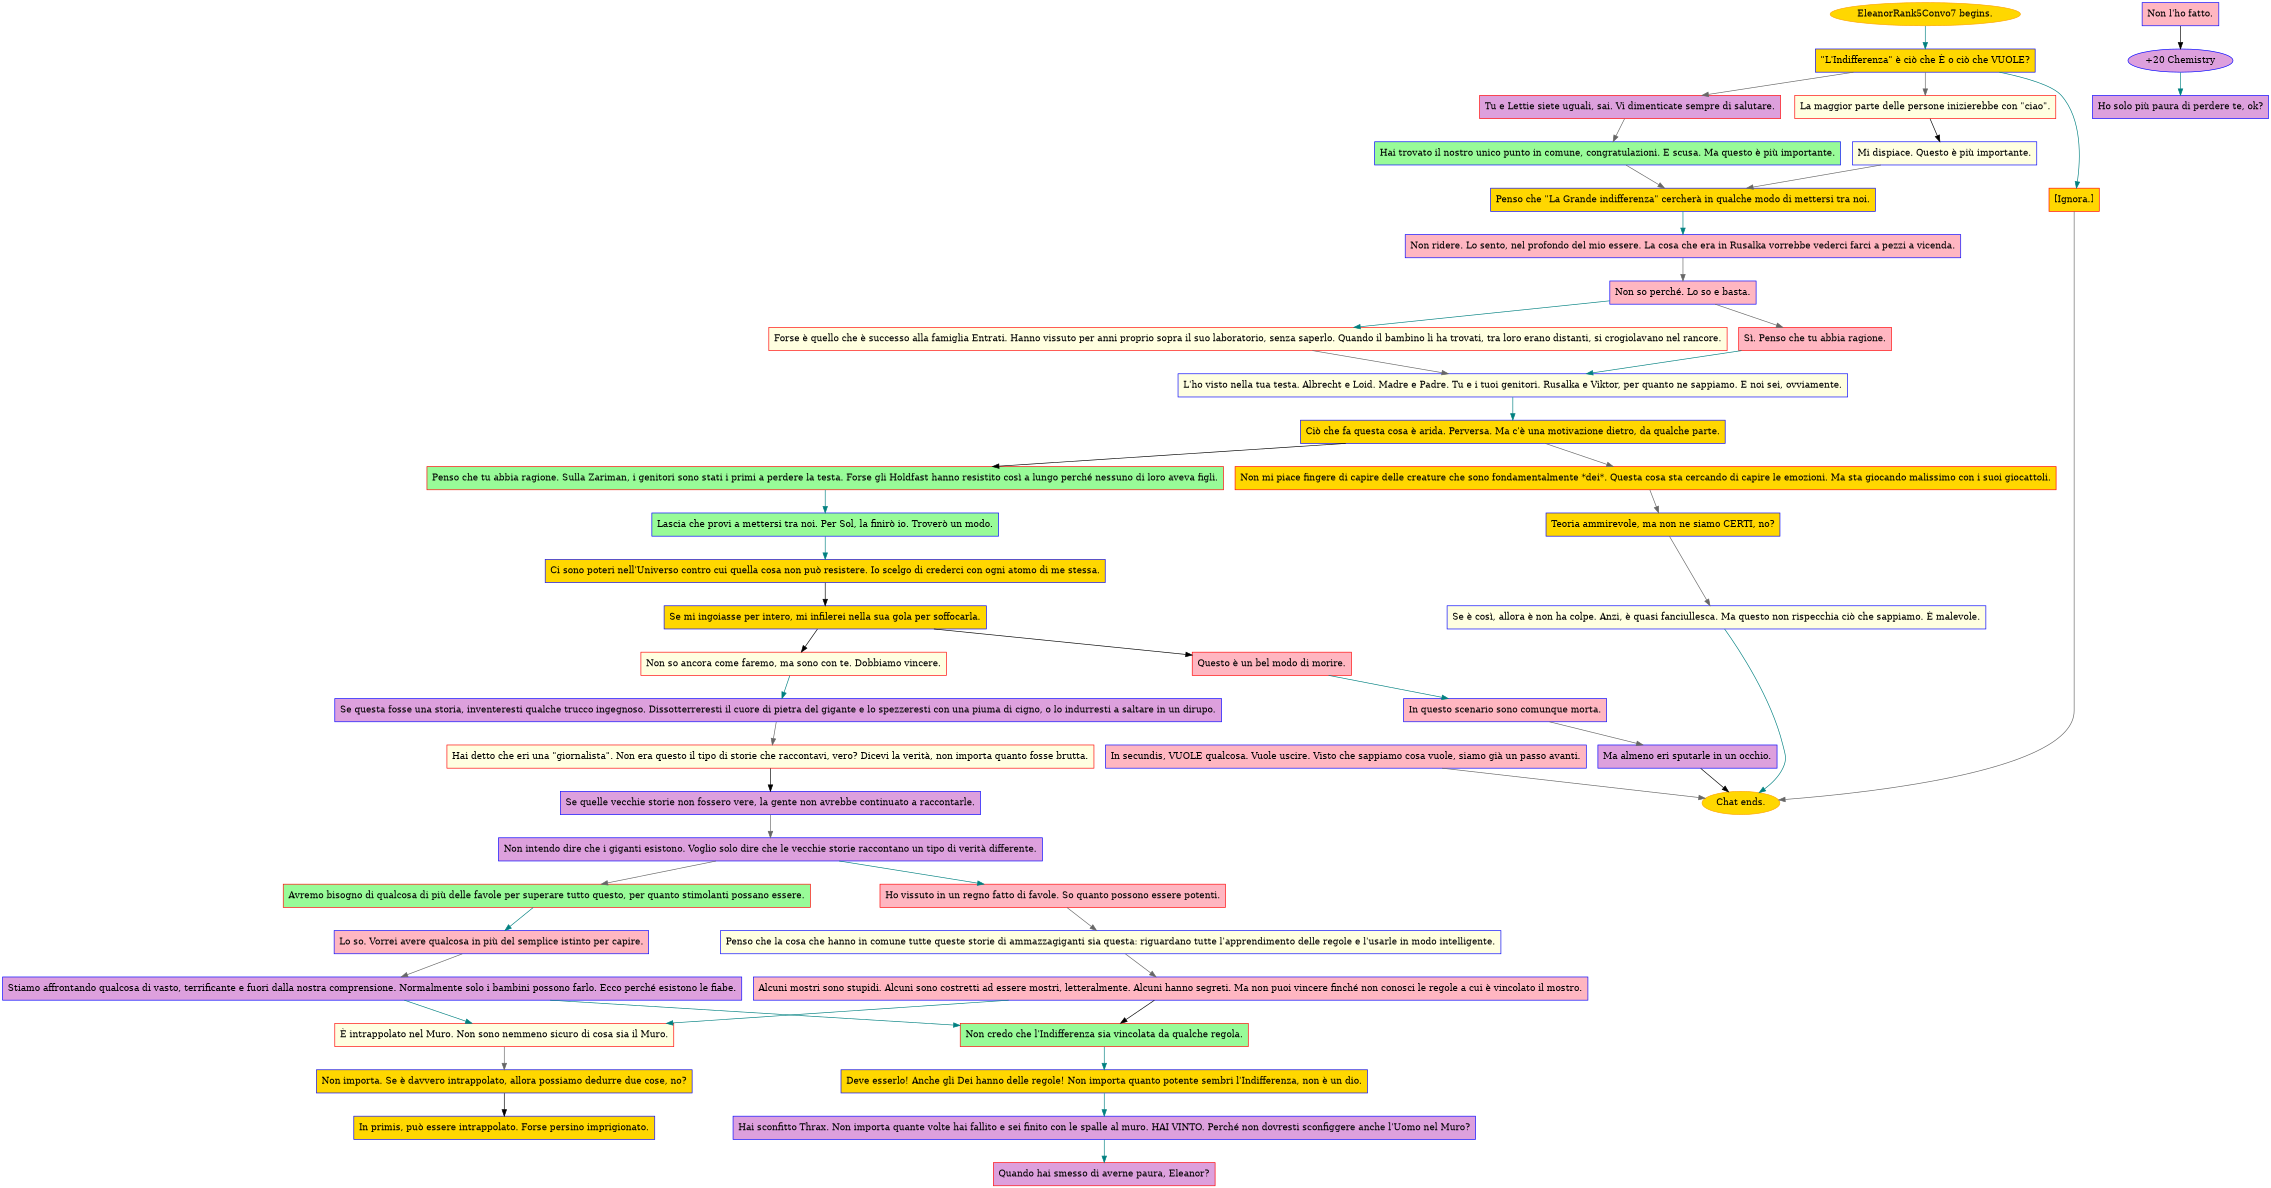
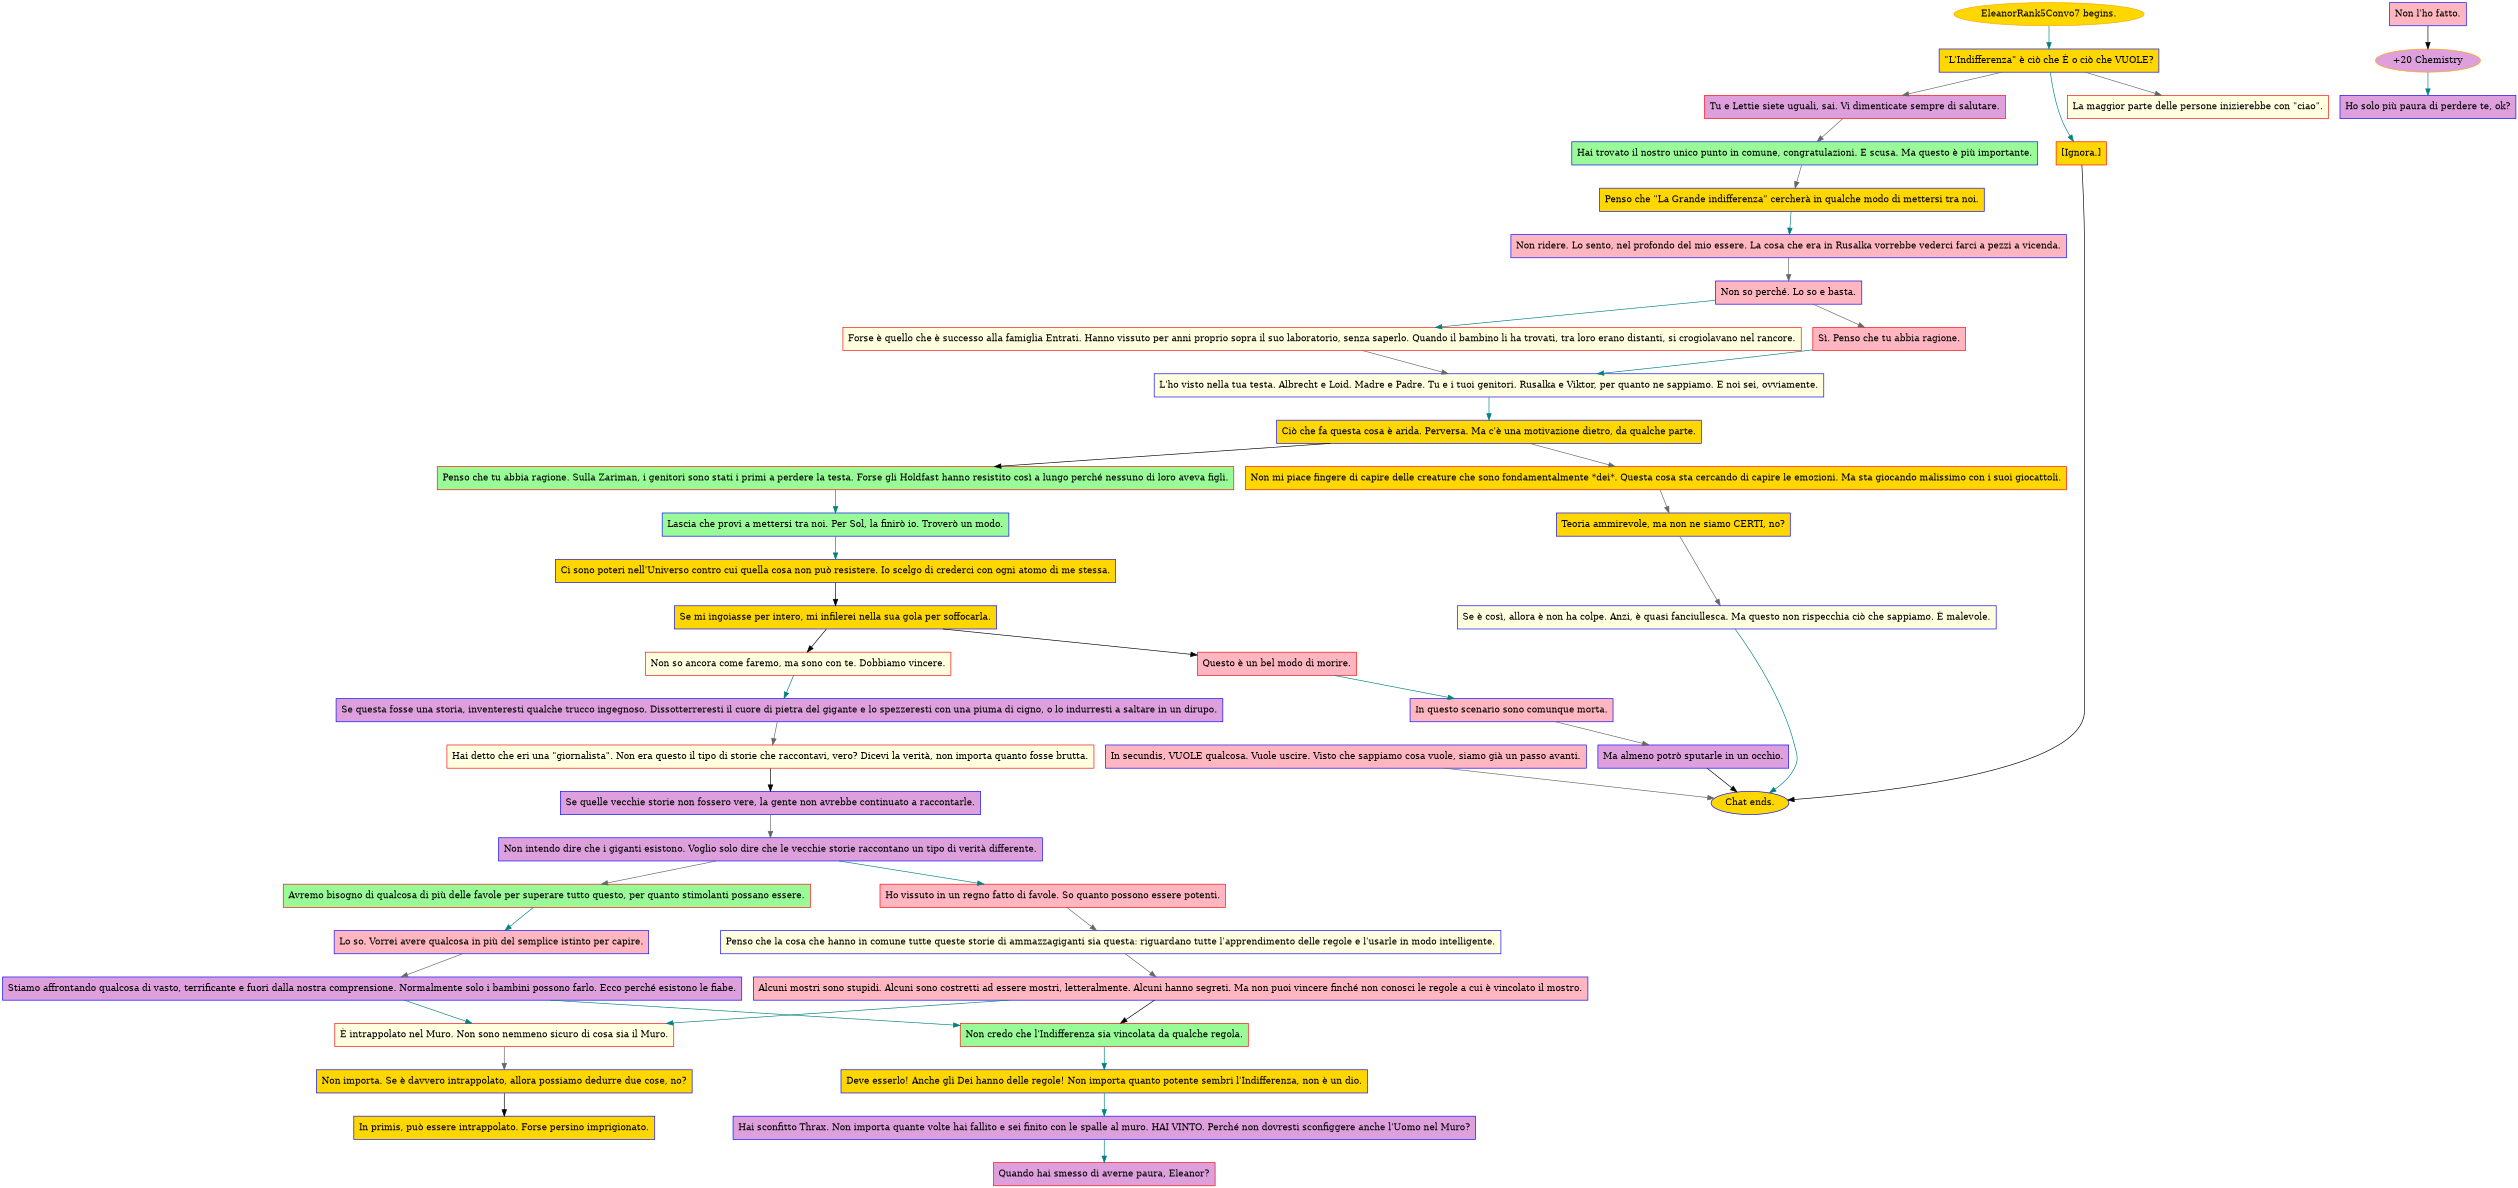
node "+20 Chemistry": color blue -> orange
node "Mi dispiace. Questo è più importante.": removed
edge "[Ignora.]" -> "Chat ends.": color gray40 -> black
node "Ma almeno eri sputarle in un occhio.": label "Ma almeno eri sputarle in un occhio." -> "Ma almeno potrò sputarle in un occhio."
node "Chat ends.": color orange -> blue
